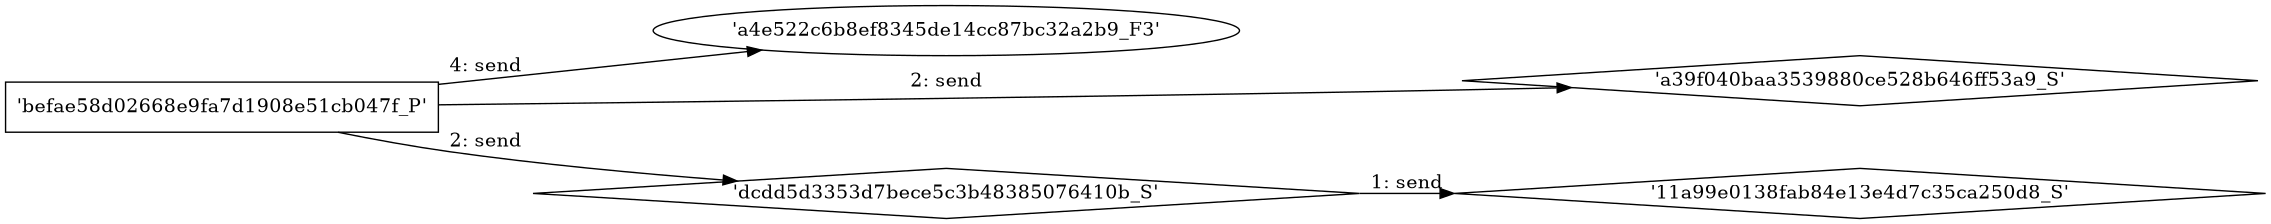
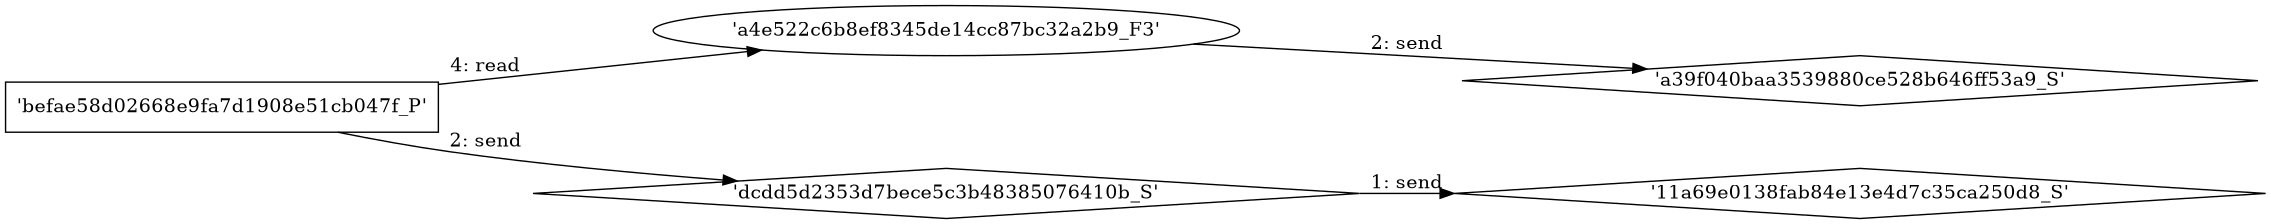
edge "'befae58d02668e9fa7d1908e51cb047f_P'" -> "'a4e522c6b8ef8345de14cc87bc32a2b9_F3'": label "4: send" -> "4: read"
edge "'befae58d02668e9fa7d1908e51cb047f_P'" -> "'a39f040baa3539880ce528b646ff53a9_S'": now "'a4e522c6b8ef8345de14cc87bc32a2b9_F3'" -> "'a39f040baa3539880ce528b646ff53a9_S'"
node "'dcdd5d3353d7bece5c3b48385076410b_S'": label "'dcdd5d3353d7bece5c3b48385076410b_S'" -> "'dcdd5d2353d7bece5c3b48385076410b_S'"
node "'11a99e0138fab84e13e4d7c35ca250d8_S'": label "'11a99e0138fab84e13e4d7c35ca250d8_S'" -> "'11a69e0138fab84e13e4d7c35ca250d8_S'"
